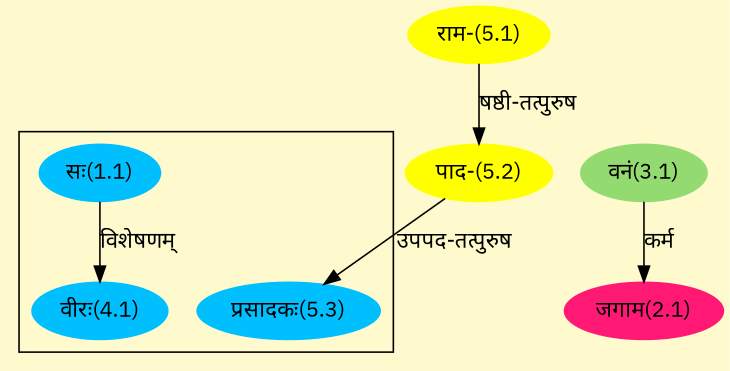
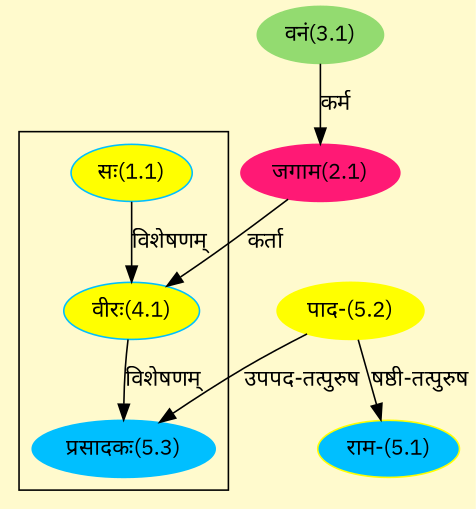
node "राम-(5.1)": fillcolor #ffff00 -> #00bfff
edge "राम-(5.1)" -> "पाद-(5.2)": reversed
node "सः(1.1)": fillcolor #00bfff -> #ffff00
edge "जगाम(2.1)" -> "वीरः(4.1)": added, label "कर्ता"
node "वीरः(4.1)": fillcolor #00bfff -> #ffff00
edge "वीरः(4.1)" -> "प्रसादकः(5.3)": added, label "विशेषणम्"
